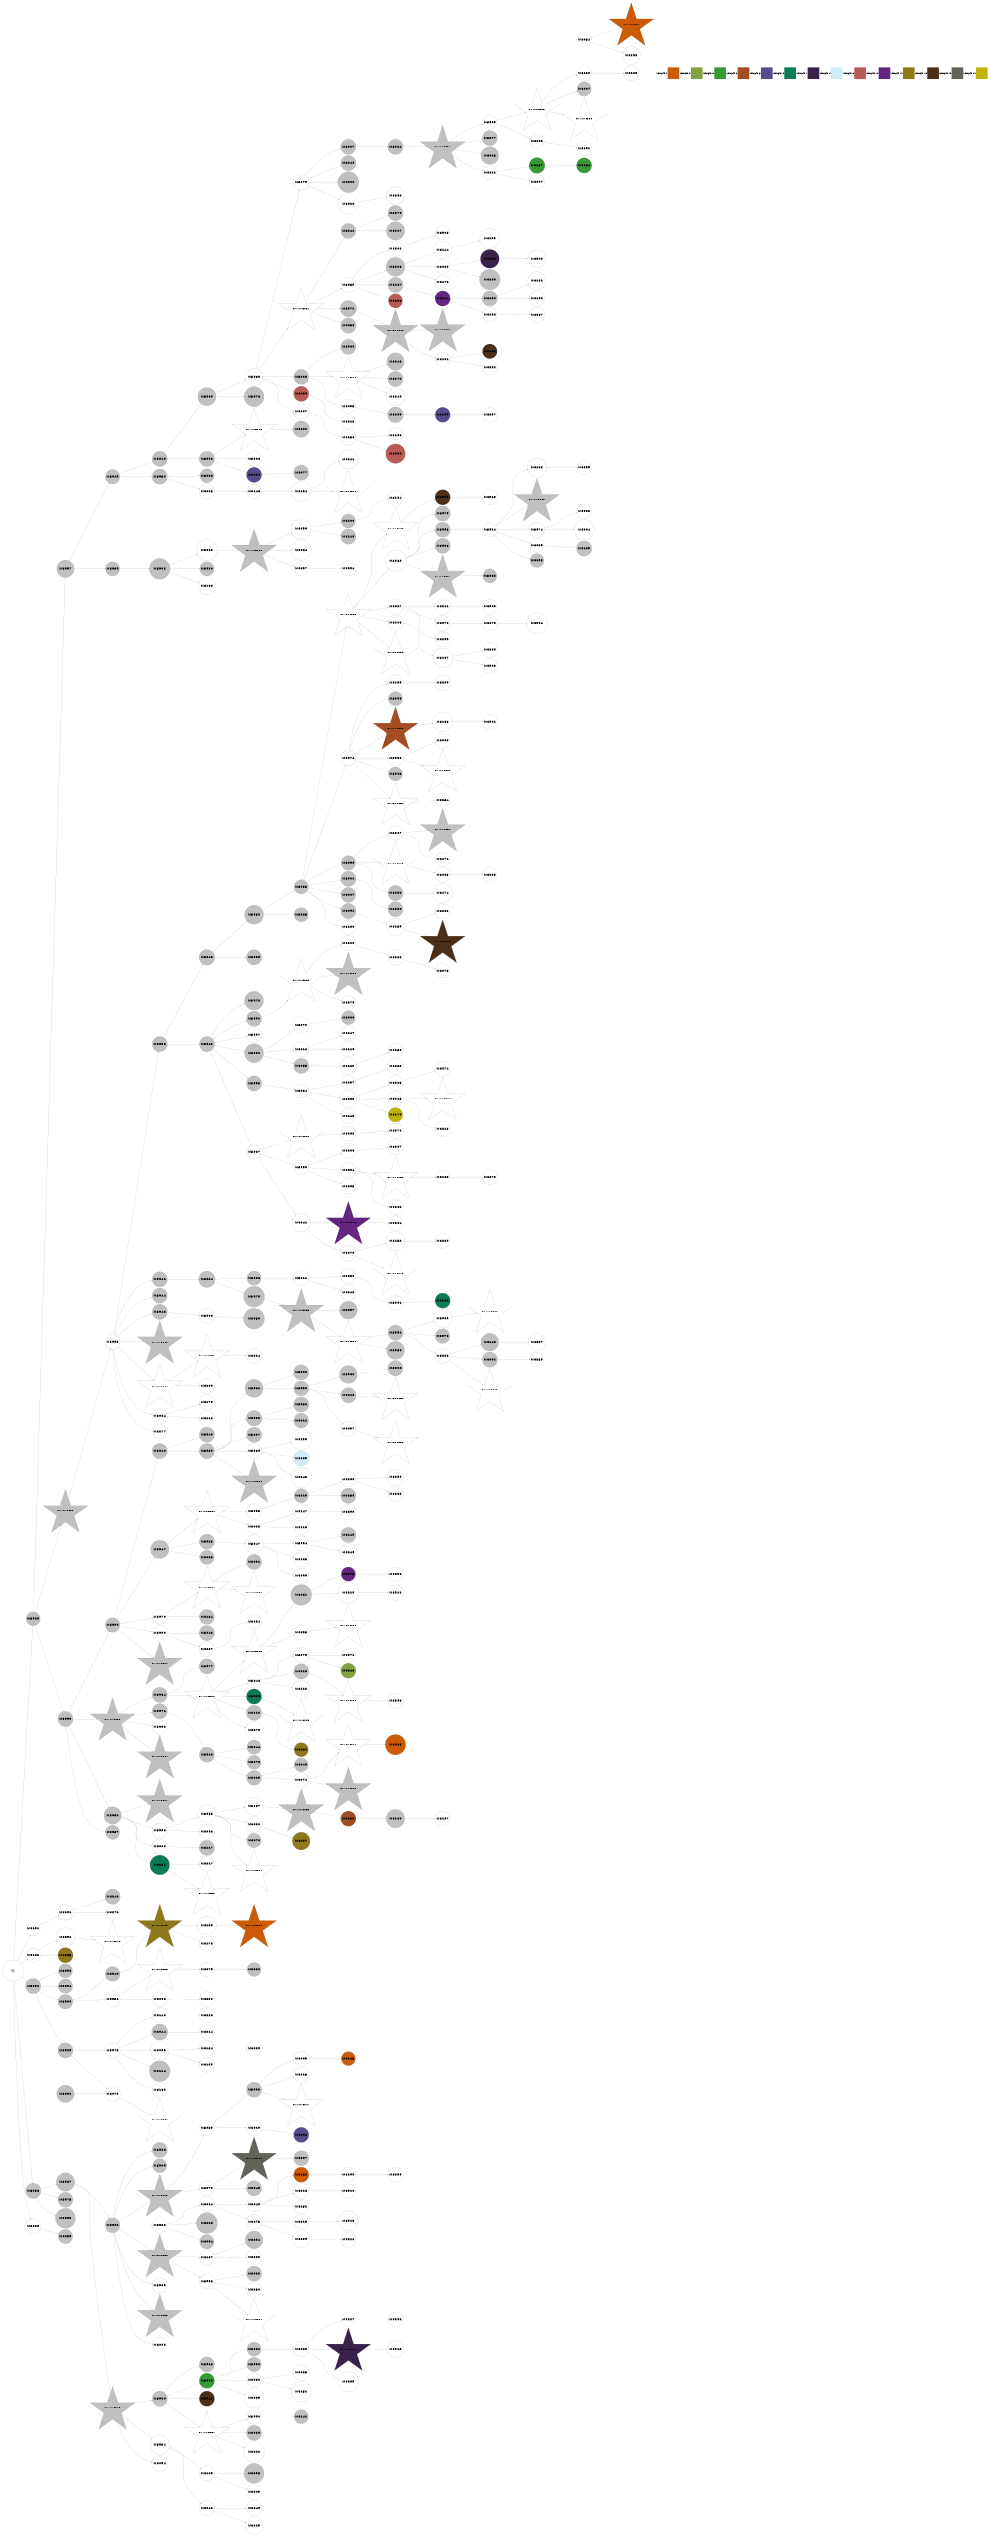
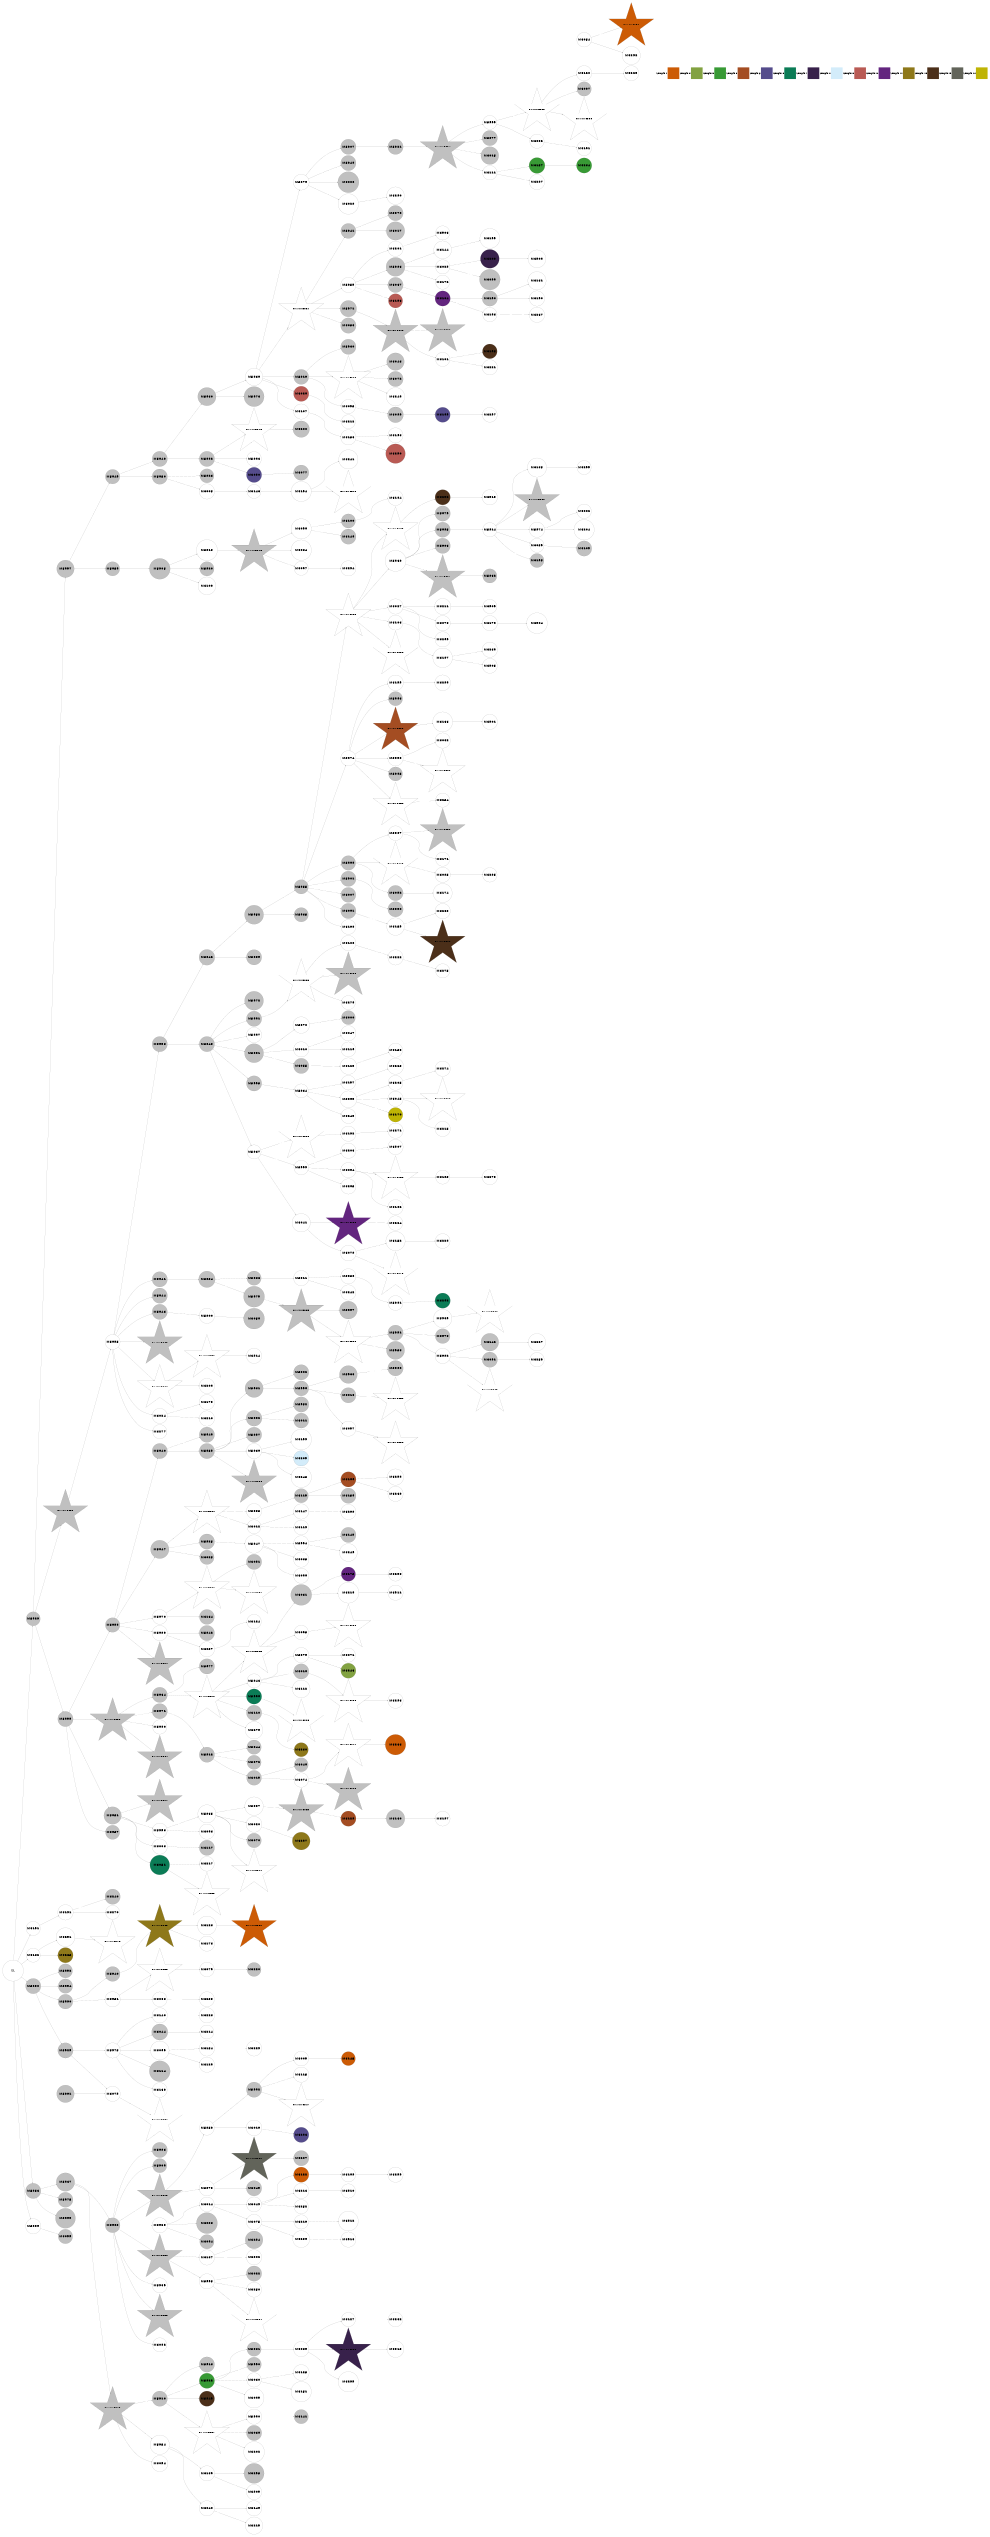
node "M6188": fillcolor white -> #a44d22
